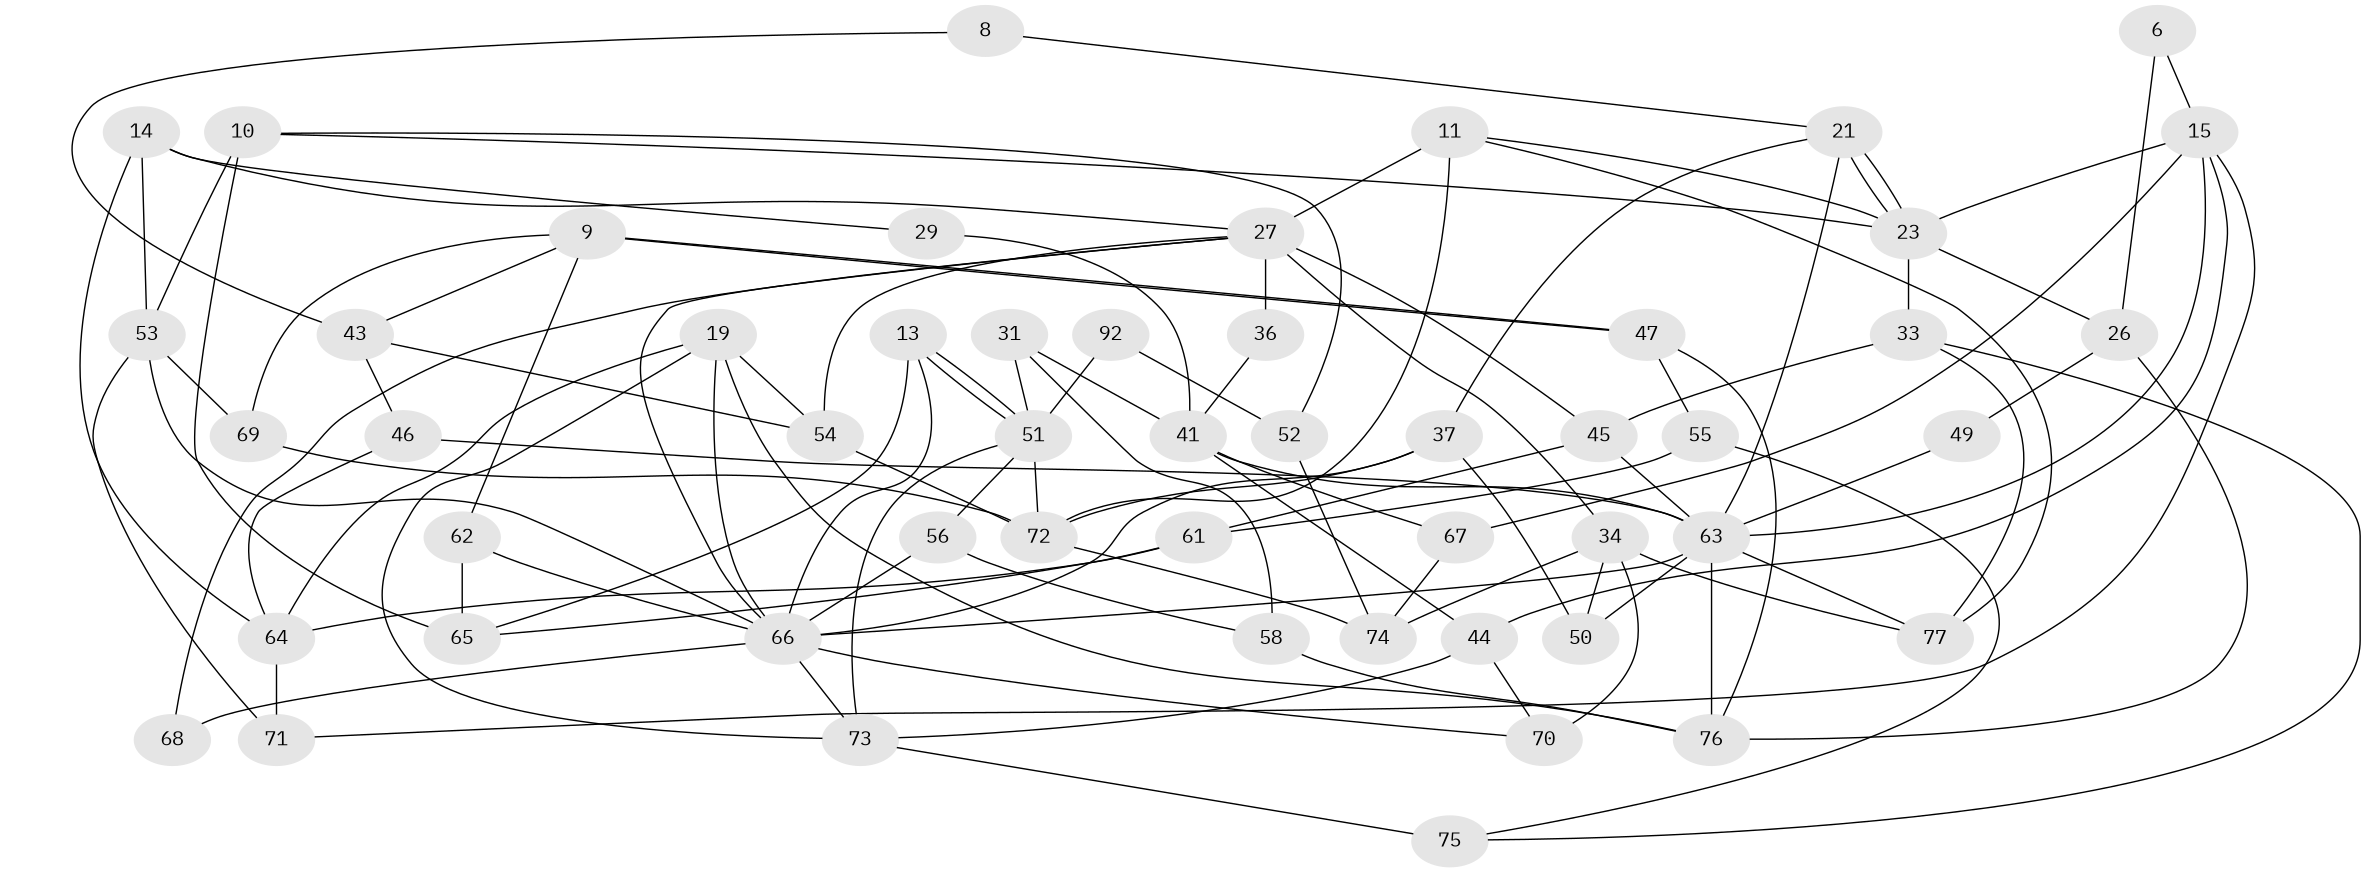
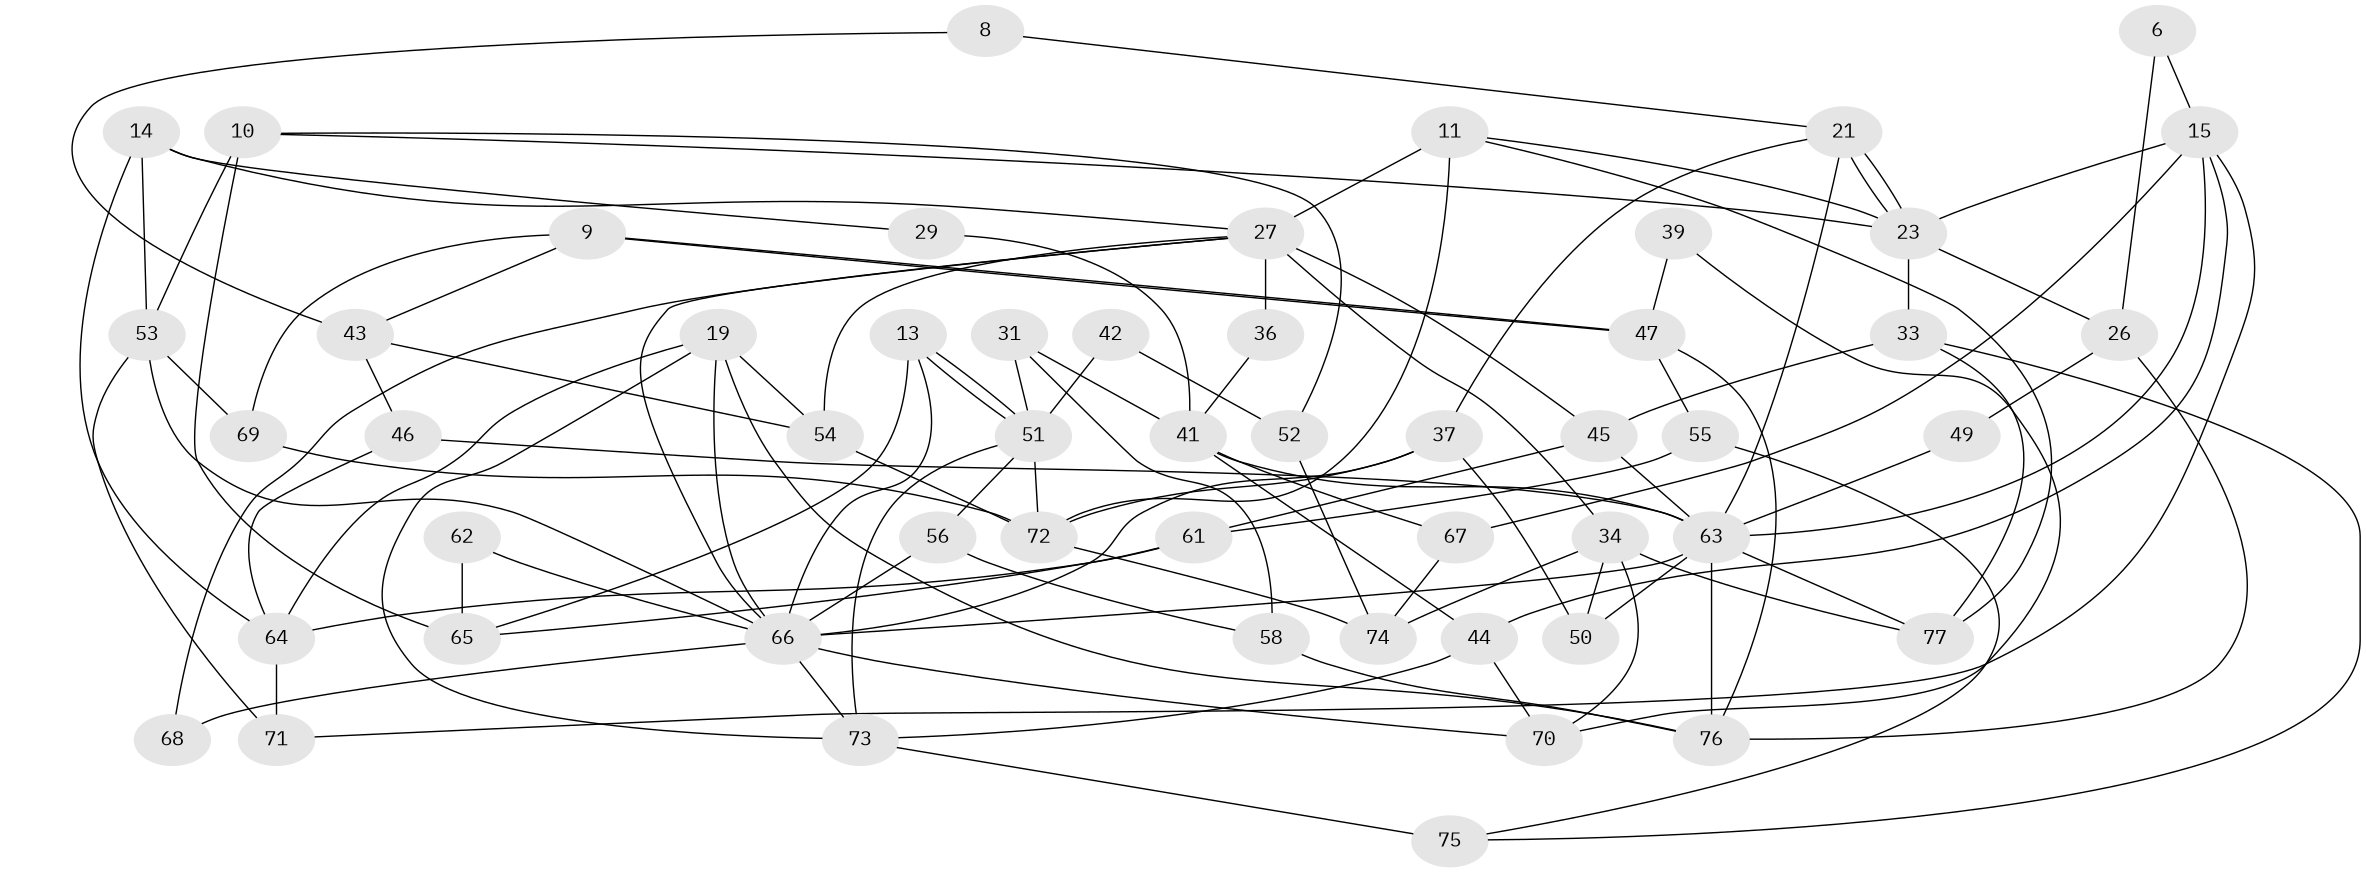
node "39": added
node "92": label "92" -> "42"
edge "9" -- "62": removed
